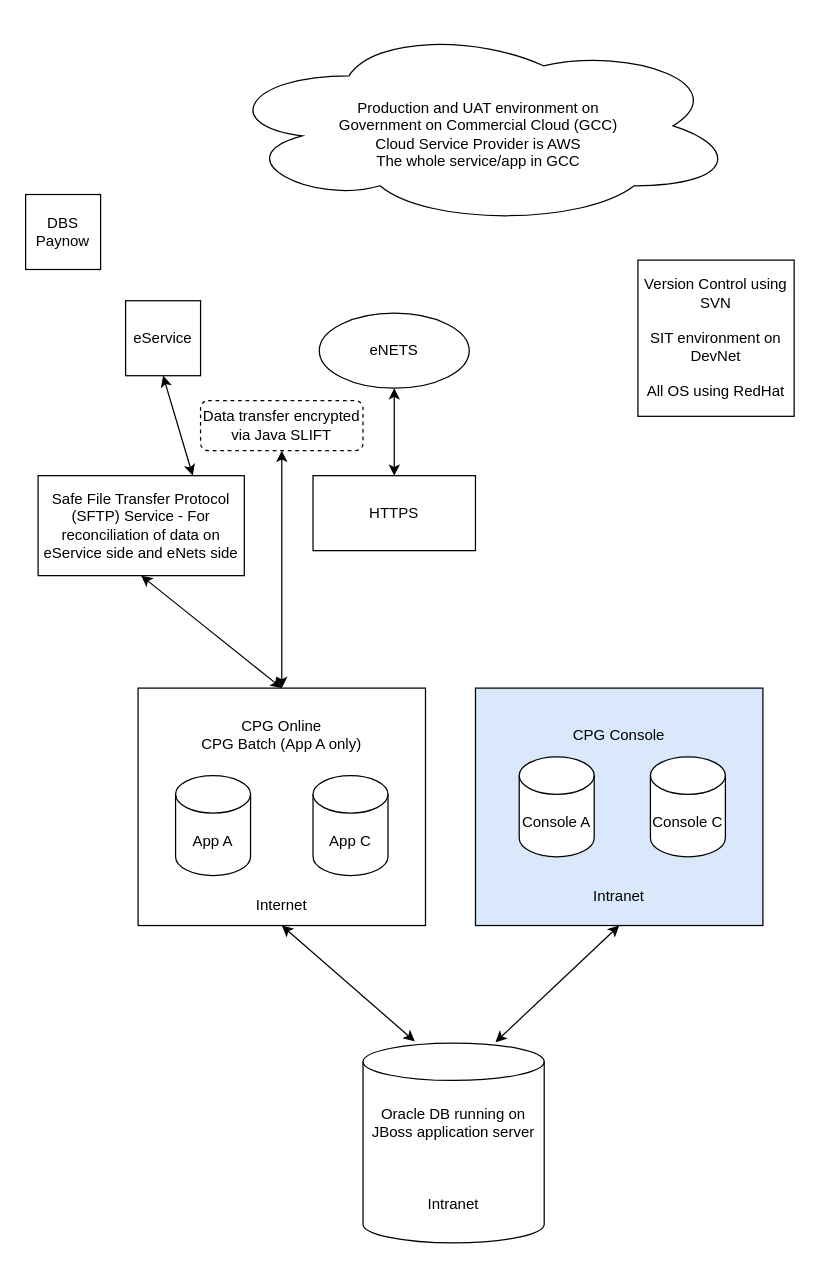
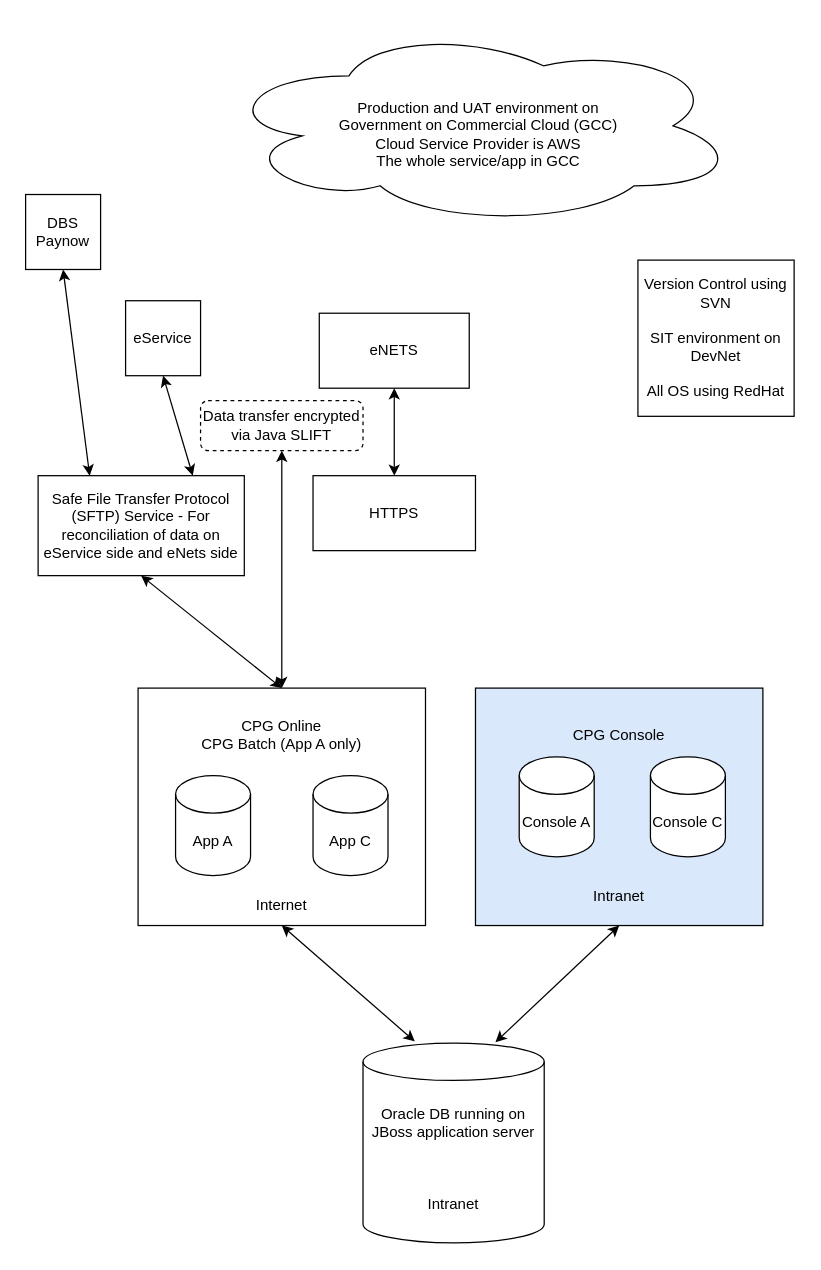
node "eNETS": shape ellipse -> rectangle
edge "DBS Paynow" -- "Safe File Transfer Protocol (SFTP) Service - For reconciliation of data on eService side and eNets side": added
